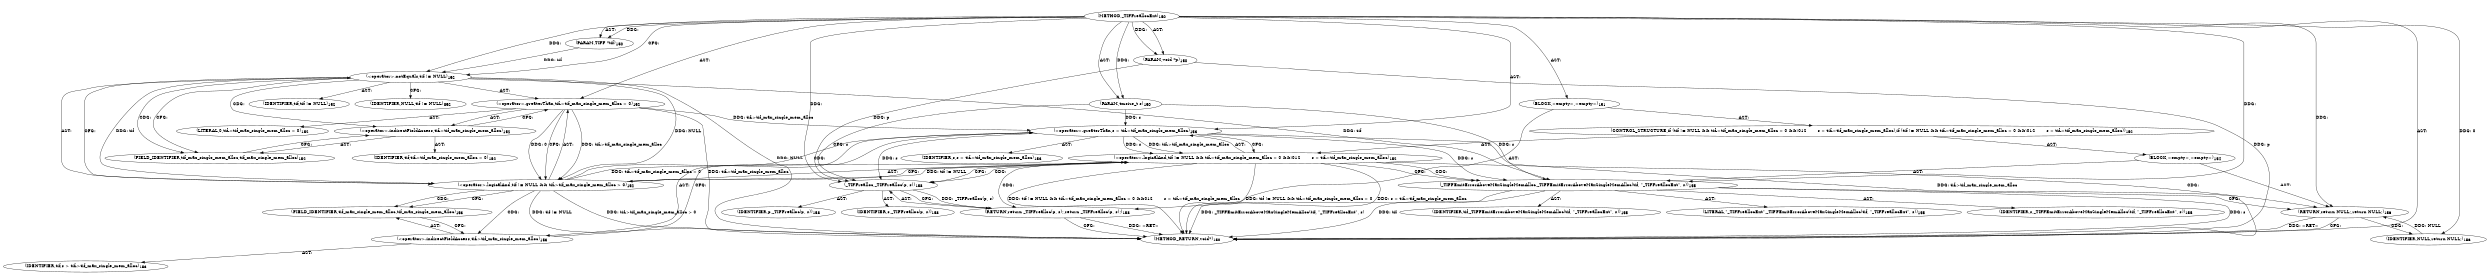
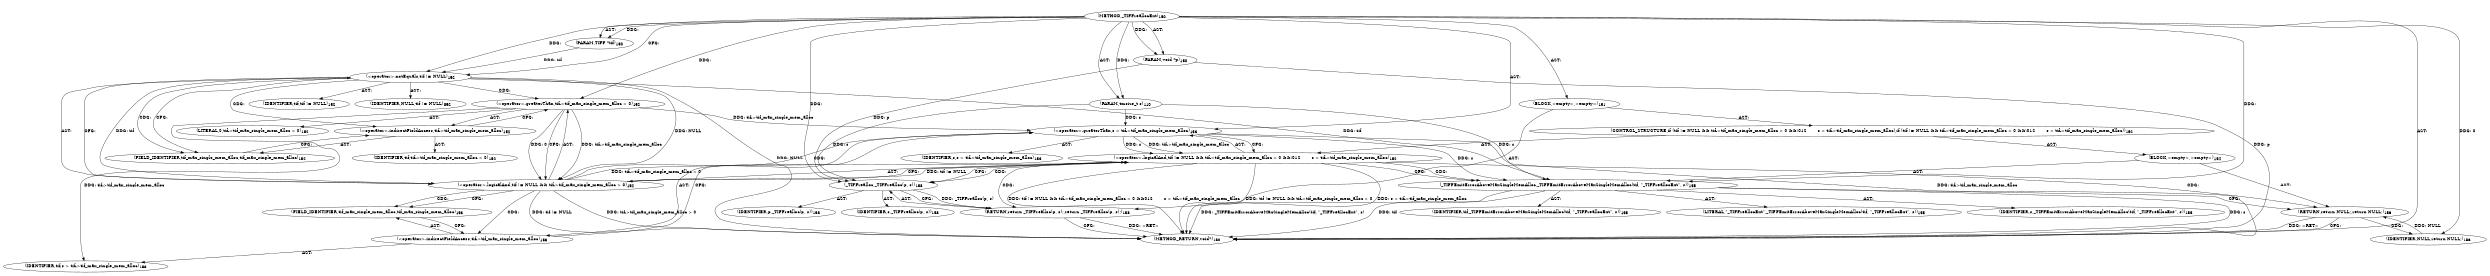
edge "(METHOD,_TIFFreallocExt)" -> "(RETURN,return NULL;,return NULL;)": removed, label "DDG:"
edge "(METHOD,_TIFFreallocExt)" -> "(<operator>.greaterThan,tif->tif_max_single_mem_alloc > 0)": label "AST: " -> "DDG: "
edge "(<operator>.notEquals,tif != NULL)" -> "(IDENTIFIER,NULL,tif != NULL)": label "CFG: " -> "AST: "
edge "(<operator>.notEquals,tif != NULL)" -> "(<operator>.greaterThan,tif->tif_max_single_mem_alloc > 0)": label "AST: " -> "CDG: "
node "(PARAM,tmsize_t s)": text "150" -> "110"
edge "(<operator>.greaterThan,s > tif->tif_max_single_mem_alloc)" -> "(_TIFFrealloc,_TIFFrealloc(p, s))": removed, label "DDG: s"
edge "(PARAM,tmsize_t s)" -> "(_TIFFrealloc,_TIFFrealloc(p, s))": label "CFG: s" -> "DDG: s"
edge "(<operator>.greaterThan,tif->tif_max_single_mem_alloc > 0)" -> "(METHOD_RETURN,void*)": now "(<operator>.greaterThan,tif->tif_max_single_mem_alloc > 0)" -> "(IDENTIFIER,tif,s > tif->tif_max_single_mem_alloc)"
